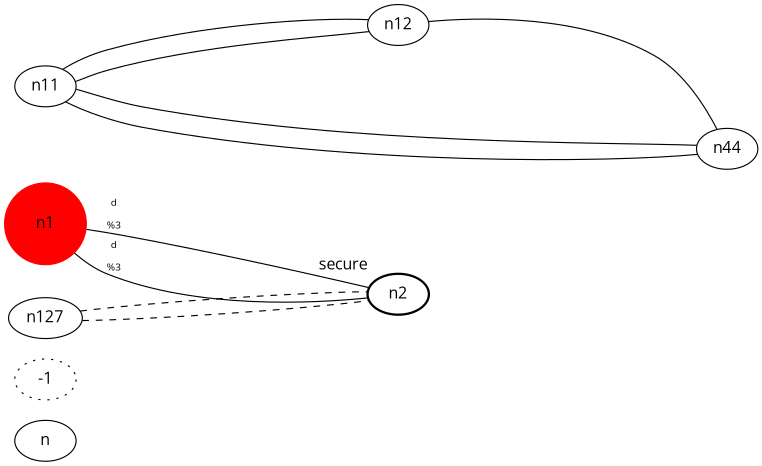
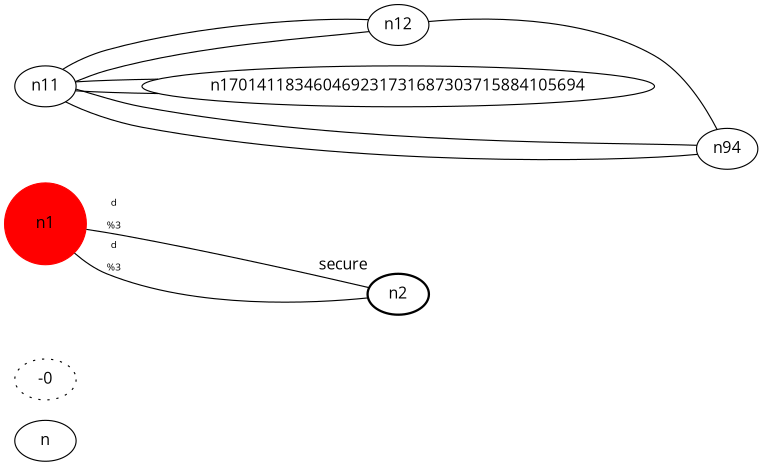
node "n170141183460469231731687303715884105694": added
node "n44": label "n44" -> "n94"
node "n127": removed
node "-1": label "-1" -> "-0"
